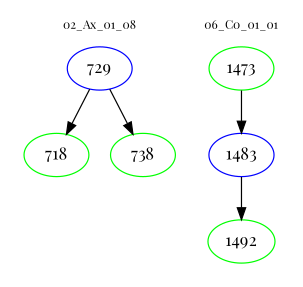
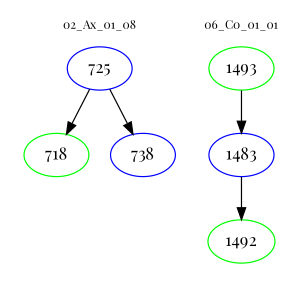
node "729": label "729" -> "725"
node "1473": label "1473" -> "1493"
node "738": color green -> blue
